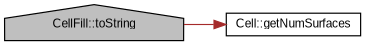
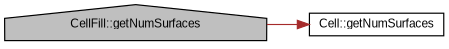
node "CellFill::toString": label "CellFill::toString" -> "CellFill::getNumSurfaces"
